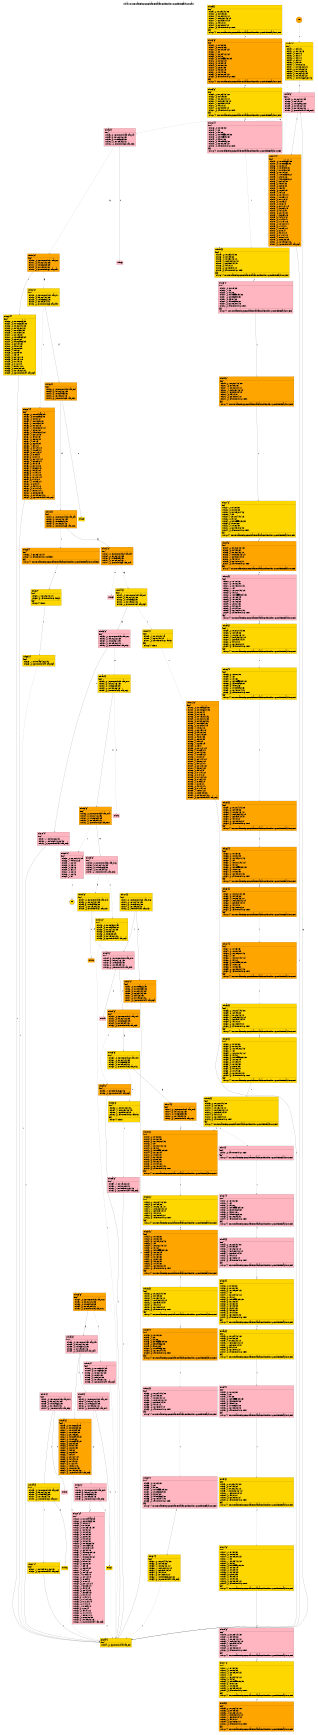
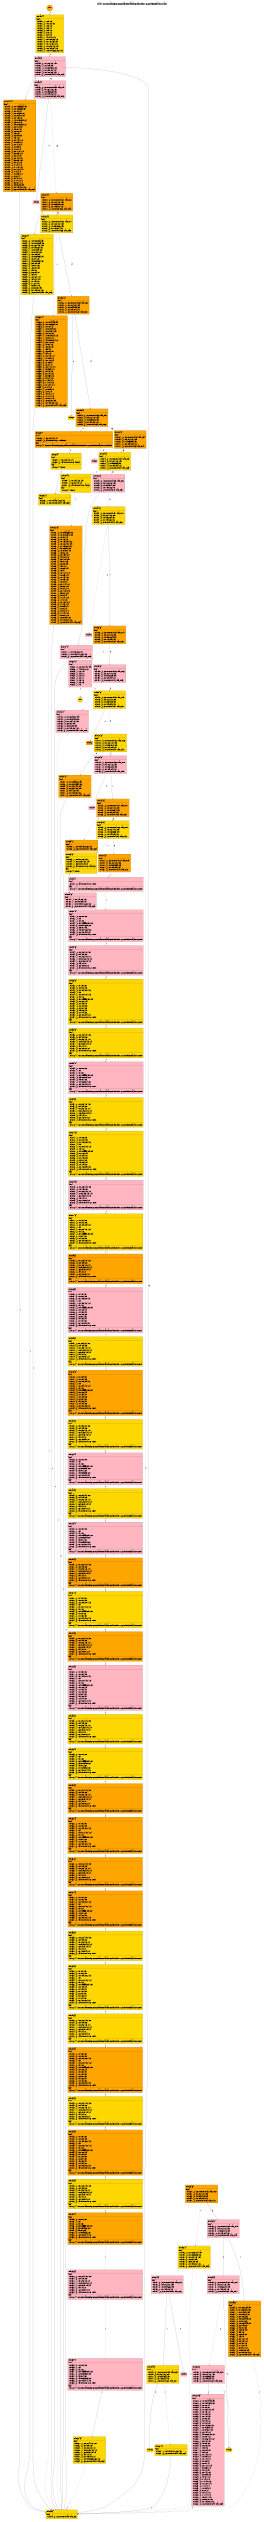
node "0x401d46 [27]": fillcolor gold -> lightpink
edge "0x401bf7 [25]" -> "0x401c29 [25]": now "0x401bf7 [25]" -> "0x401c10 [25]"
node "0x4020c5 [58]": added
node "0x401eb8 [27]": fillcolor lightpink -> gold
